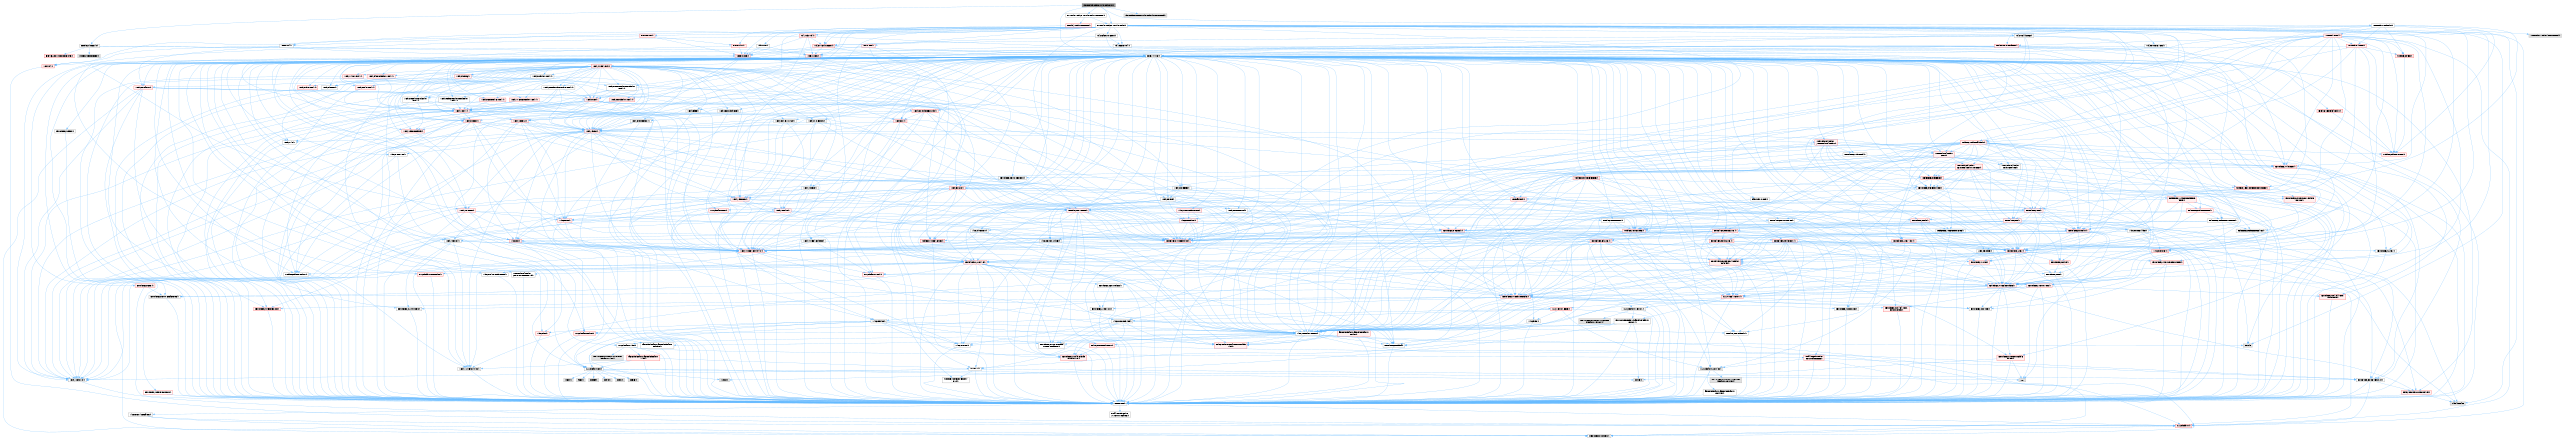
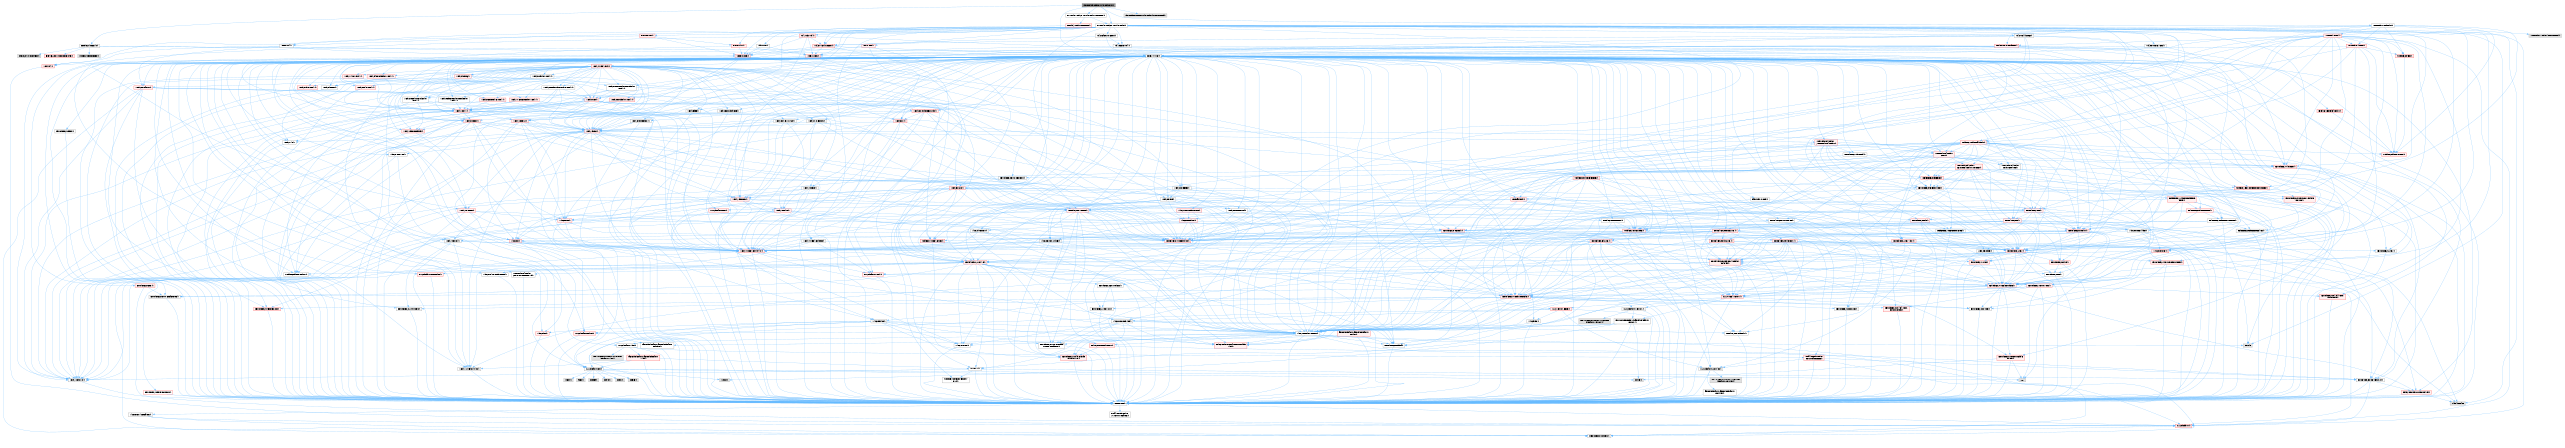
node "Chaos/PhysicsObject.h": added
